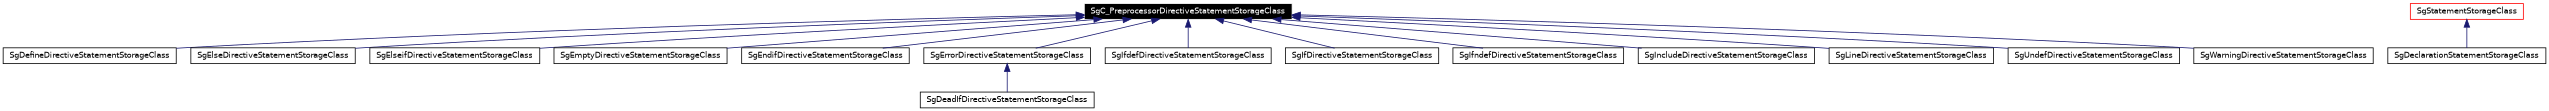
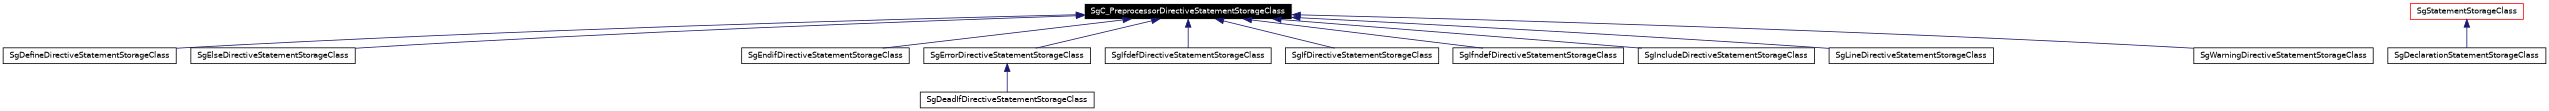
node "SgElseifDirectiveStatementStorageClass": removed
node "SgEmptyDirectiveStatementStorageClass": removed
node "SgUndefDirectiveStatementStorageClass": removed
